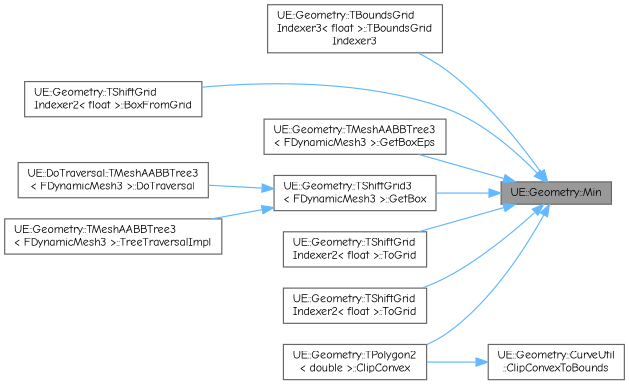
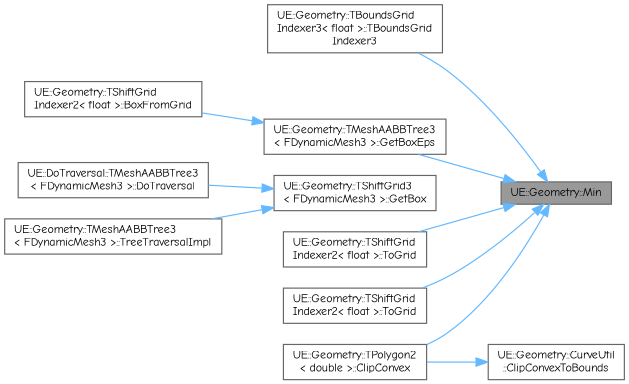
edge "UE::Geometry::TShiftGrid Indexer2< float >::BoxFromGrid" -> "UE::Geometry::Min": now "UE::Geometry::TShiftGrid Indexer2< float >::BoxFromGrid" -> "UE::Geometry::TMeshAABBTree3 < FDynamicMesh3 >::GetBoxEps"
edge "UE::Geometry::TShiftGrid3 < FDynamicMesh3 >::GetBox" -> "UE::Geometry::Min": removed
